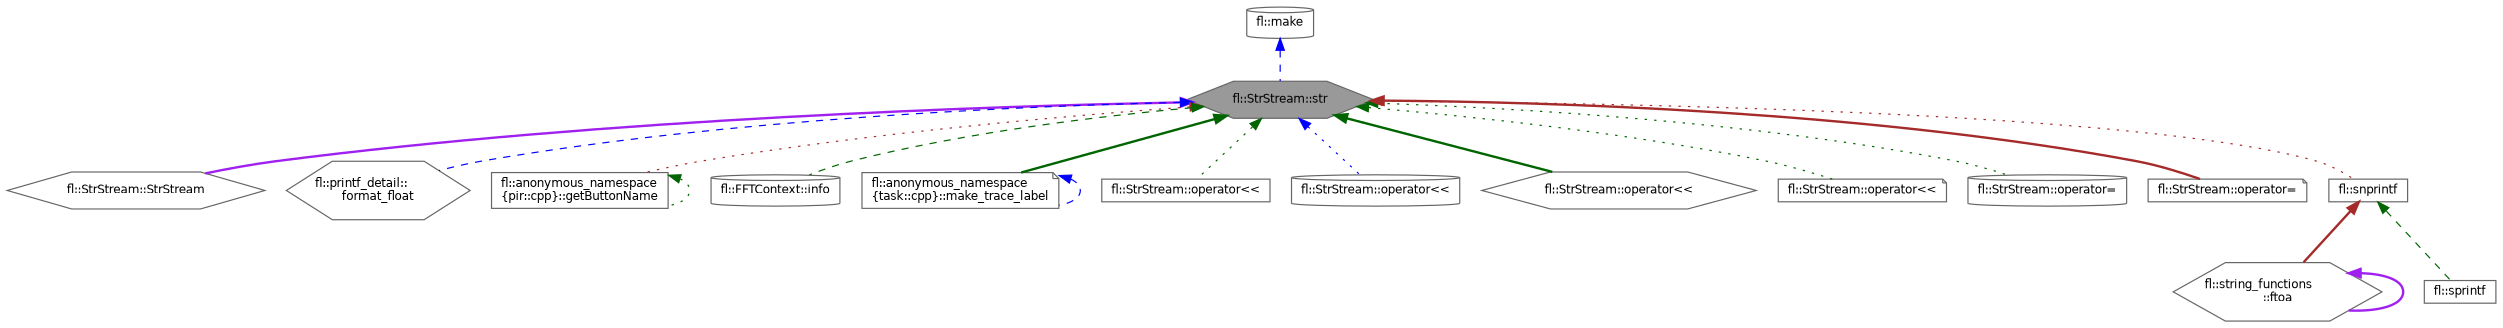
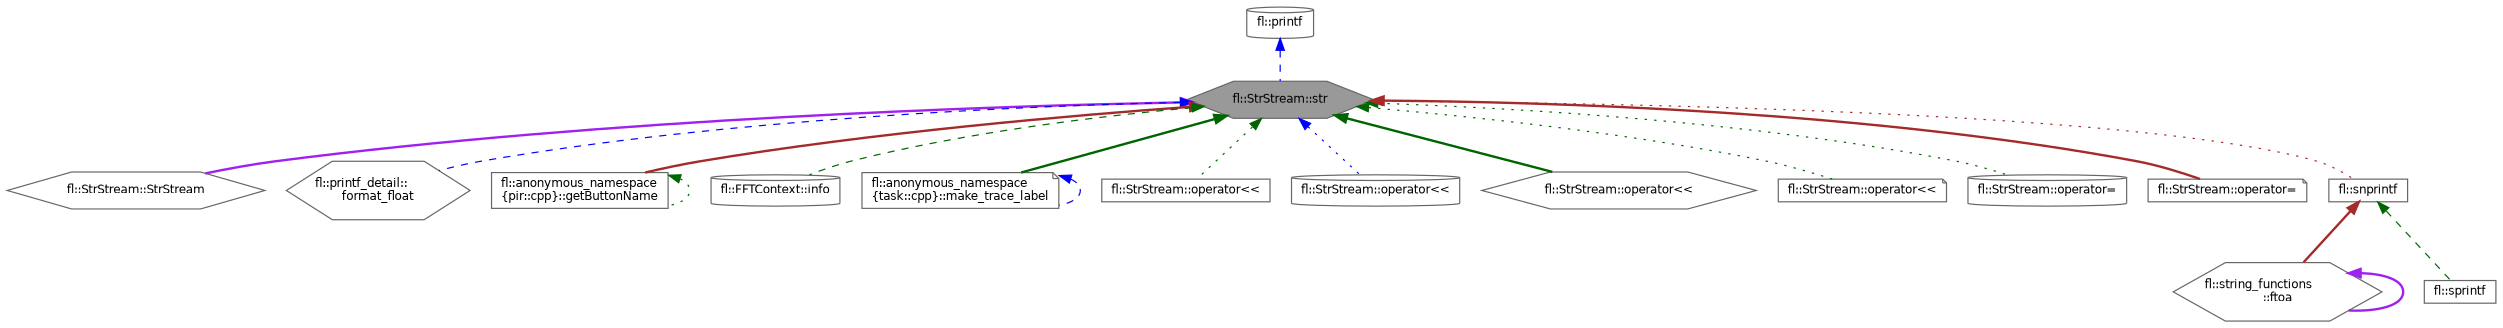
node "fl::make": label "fl::make" -> "fl::printf"
edge "fl::anonymous_namespace {pir::cpp}::getButtonName" -> "fl::StrStream::str": style dotted -> bold
